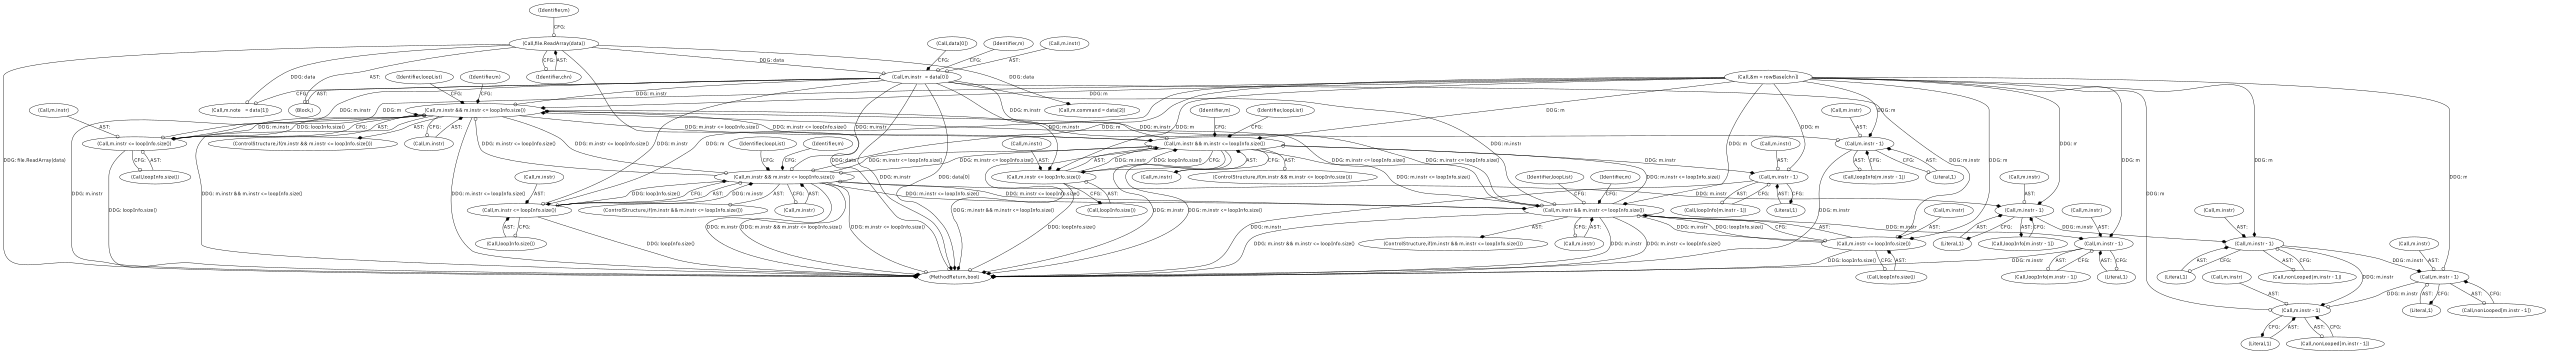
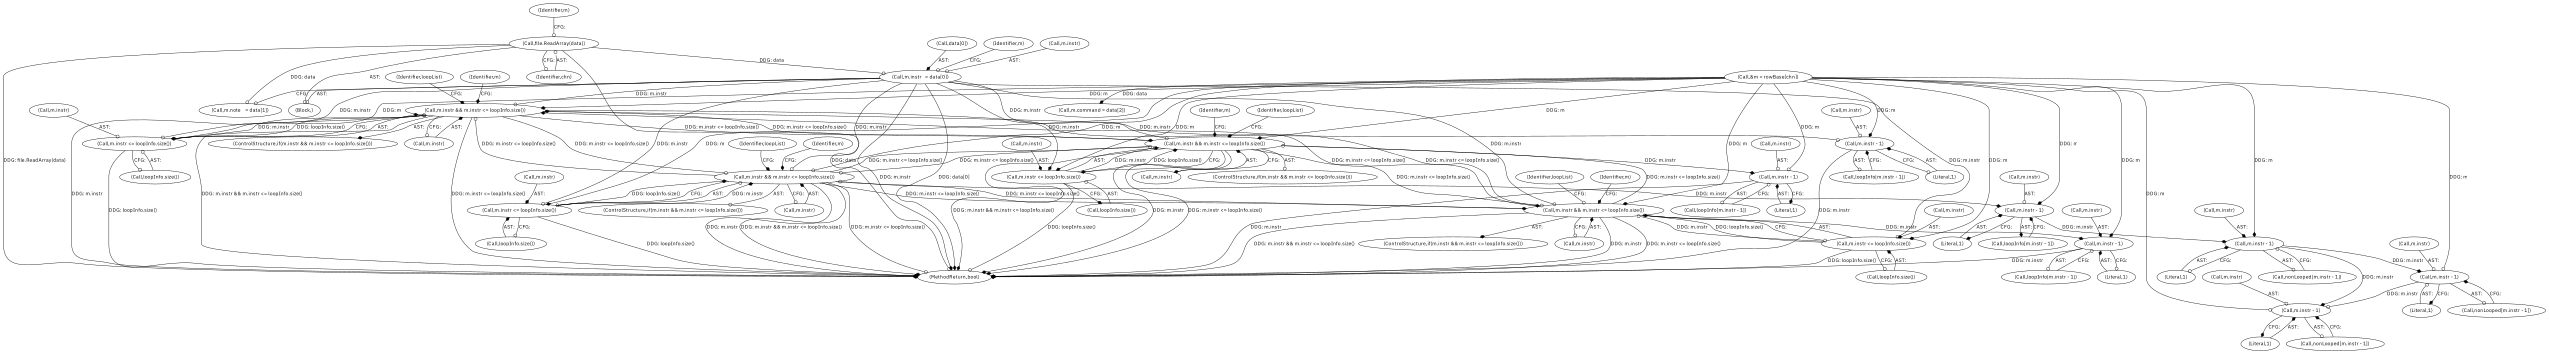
edge "(Call,file.ReadArray(data))" -> "(Call,m.command = data[2])": now "(Call,&m = rowBase[chn])" -> "(Call,m.command = data[2])"
edge "(Call,data[0])" -> "(Call,m.instr   = data[0])": label "CFG: " -> "AST: "
edge "(Identifier,chn)" -> "(Call,file.ReadArray(data))": arrowhead diamond -> odot
